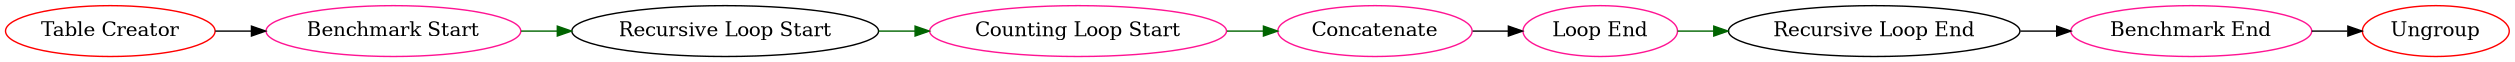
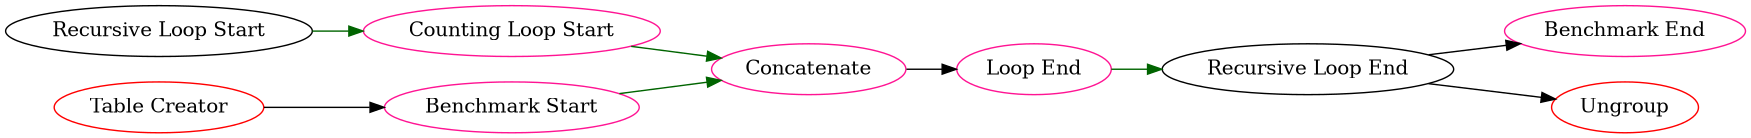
edge "Benchmark Start" -> "Recursive Loop Start": now "Benchmark Start" -> "Concatenate"
edge "Benchmark End" -> "Ungroup": now "Recursive Loop End" -> "Ungroup"
